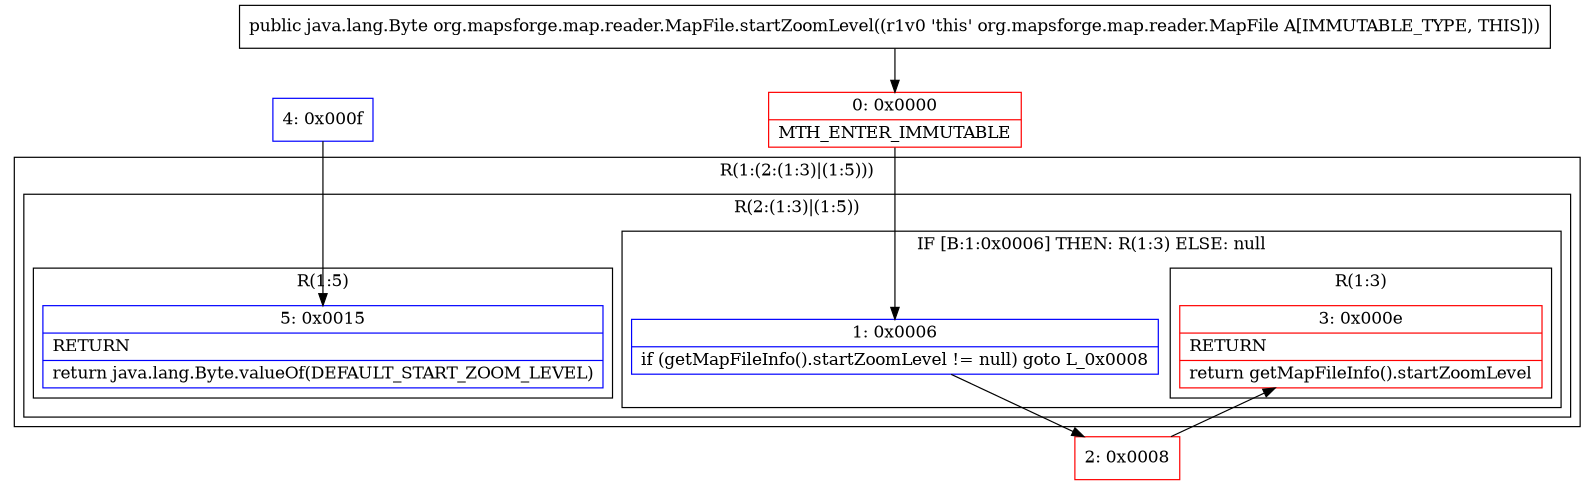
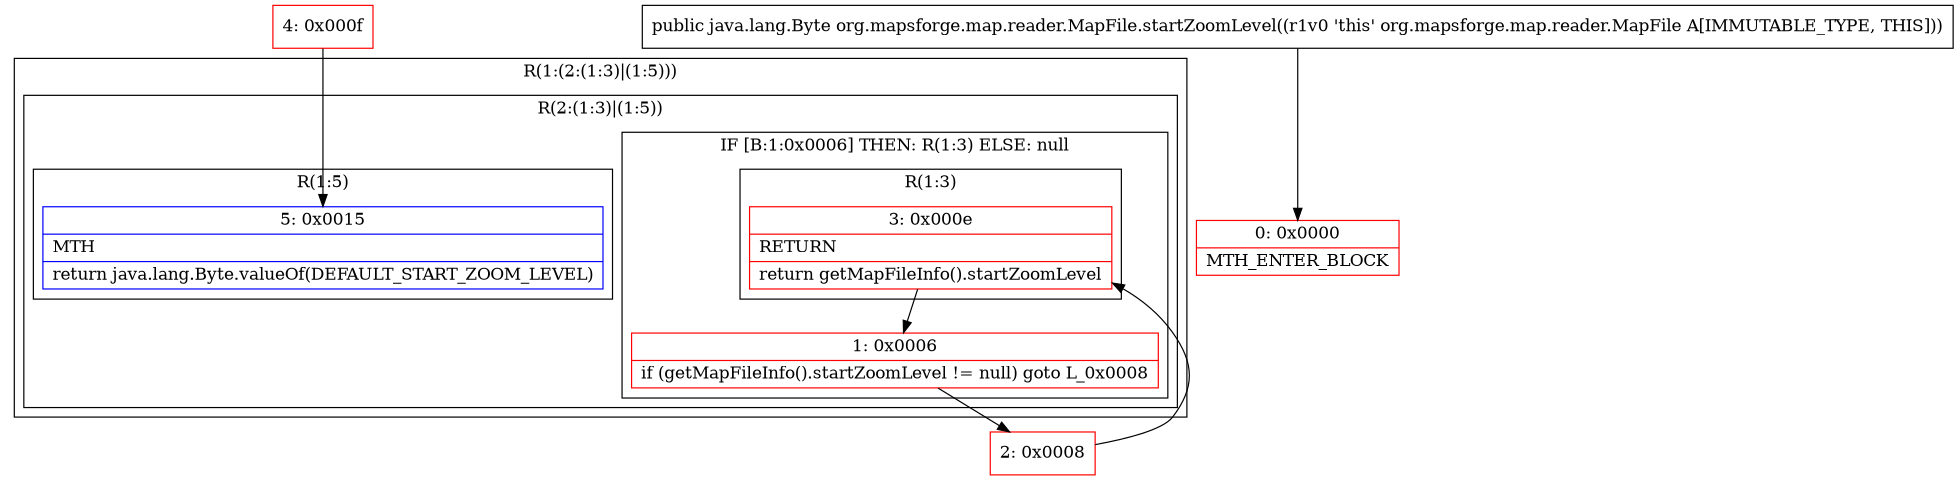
node "4: 0x000f": color blue -> red
node "0: 0x0000": text "MTH_ENTER_IMMUTABLE" -> "MTH_ENTER_BLOCK"
edge "0: 0x0000" -> "1: 0x0006": now "3: 0x000e" -> "1: 0x0006"
node "5: 0x0015": text "RETURN" -> "MTH"
node "1: 0x0006": color blue -> red
